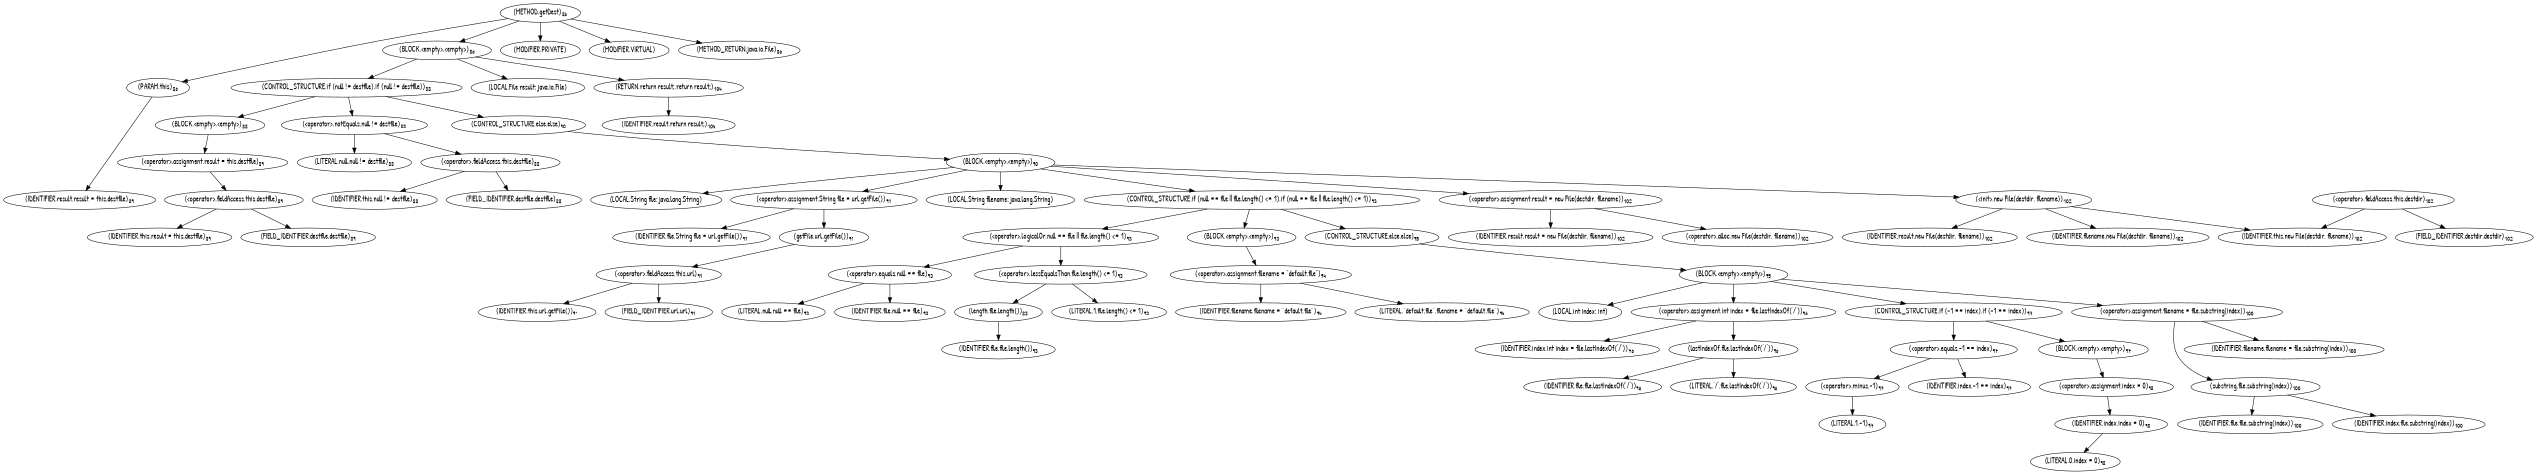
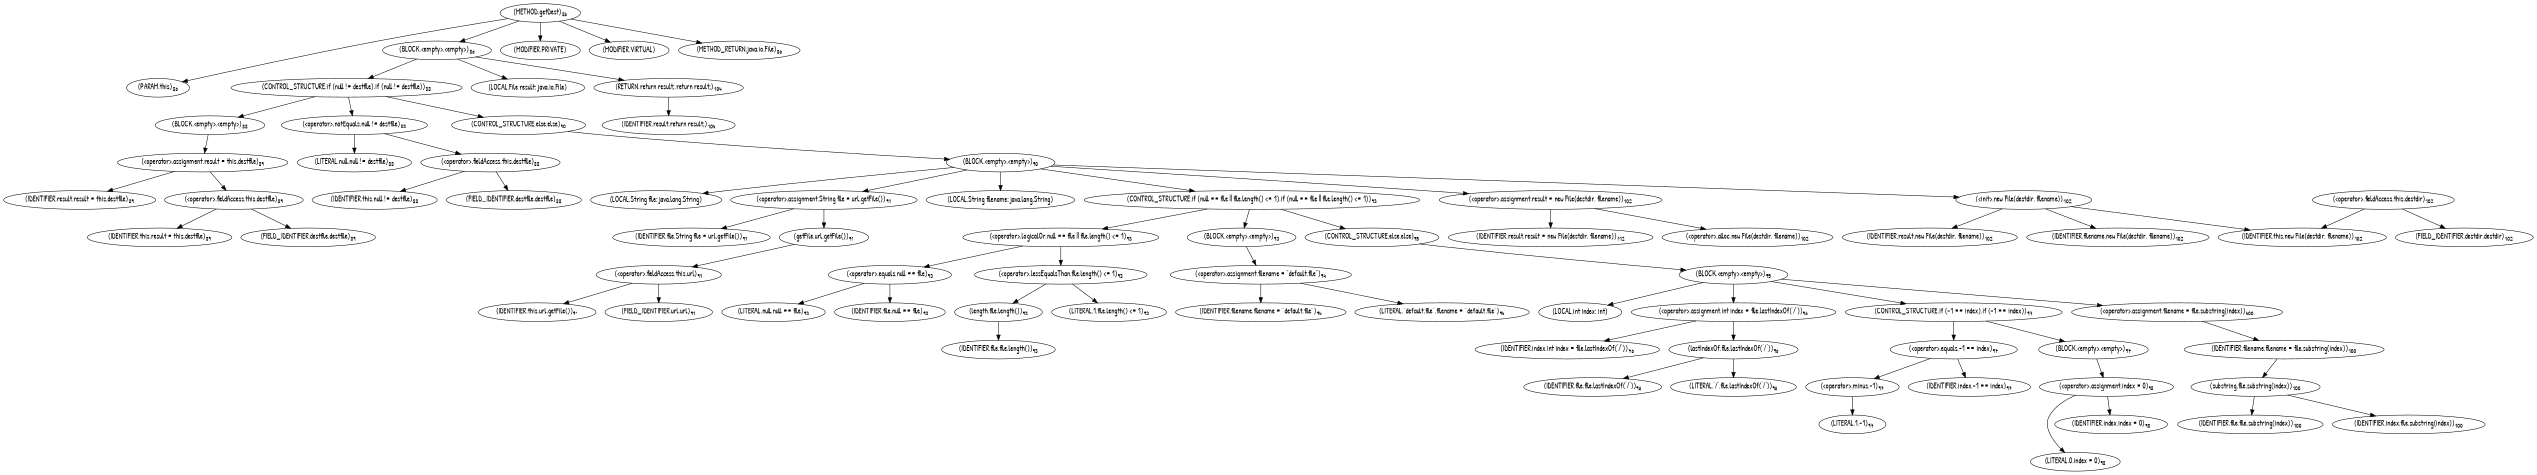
edge "(PARAM,this)" -> "(IDENTIFIER,result,result = this.destfile)": now "(<operator>.assignment,result = this.destfile)" -> "(IDENTIFIER,result,result = this.destfile)"
node "(IDENTIFIER,result,result = new File(destdir, filename))": text "102" -> "112"
node "(length,file.length())": text "83" -> "93"
node "(<operator>.assignment,filename = file.substring(index))": text "100" -> "400"
edge "(<operator>.assignment,filename = file.substring(index))" -> "(substring,file.substring(index))": now "(IDENTIFIER,filename,filename = file.substring(index))" -> "(substring,file.substring(index))"
edge "(IDENTIFIER,index,index = 0)" -> "(LITERAL,0,index = 0)": now "(<operator>.assignment,index = 0)" -> "(LITERAL,0,index = 0)"
